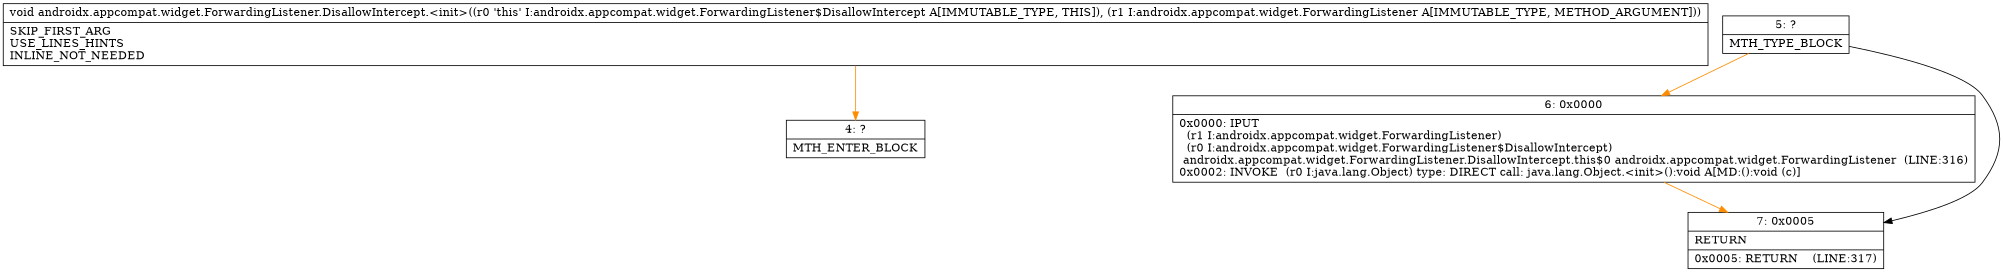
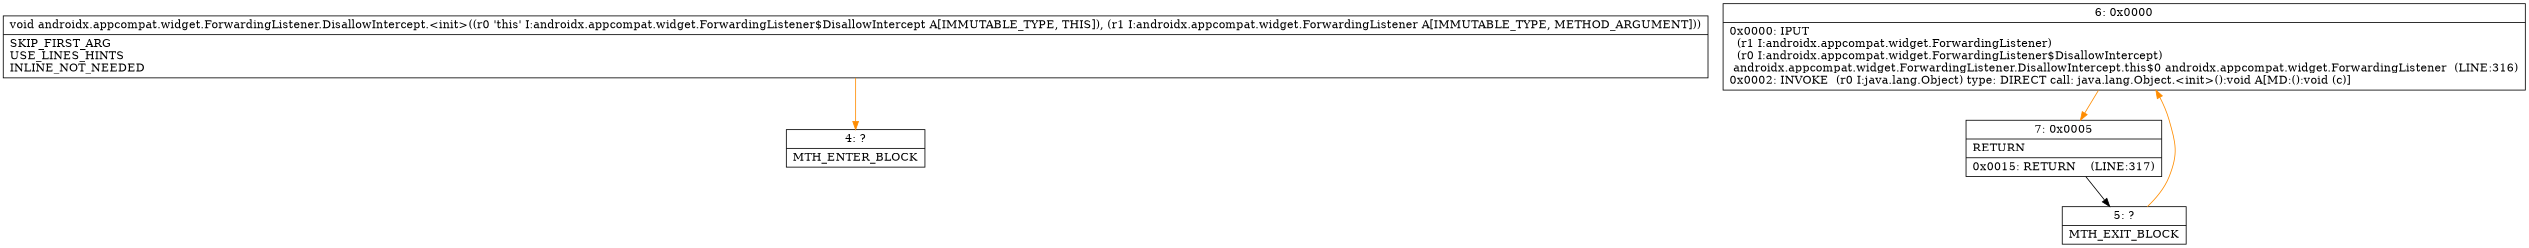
node "5: ?": text "MTH_TYPE_BLOCK" -> "MTH_EXIT_BLOCK"
edge "5: ?" -> "7: 0x0005": reversed
node "7: 0x0005": text "0x0005: RETURN    (LINE:317)" -> "0x0015: RETURN    (LINE:317)"
